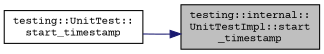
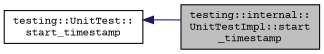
edge "testing::UnitTest:: start_timestamp" -> "testing::internal:: UnitTestImpl::start _timestamp": reversed
